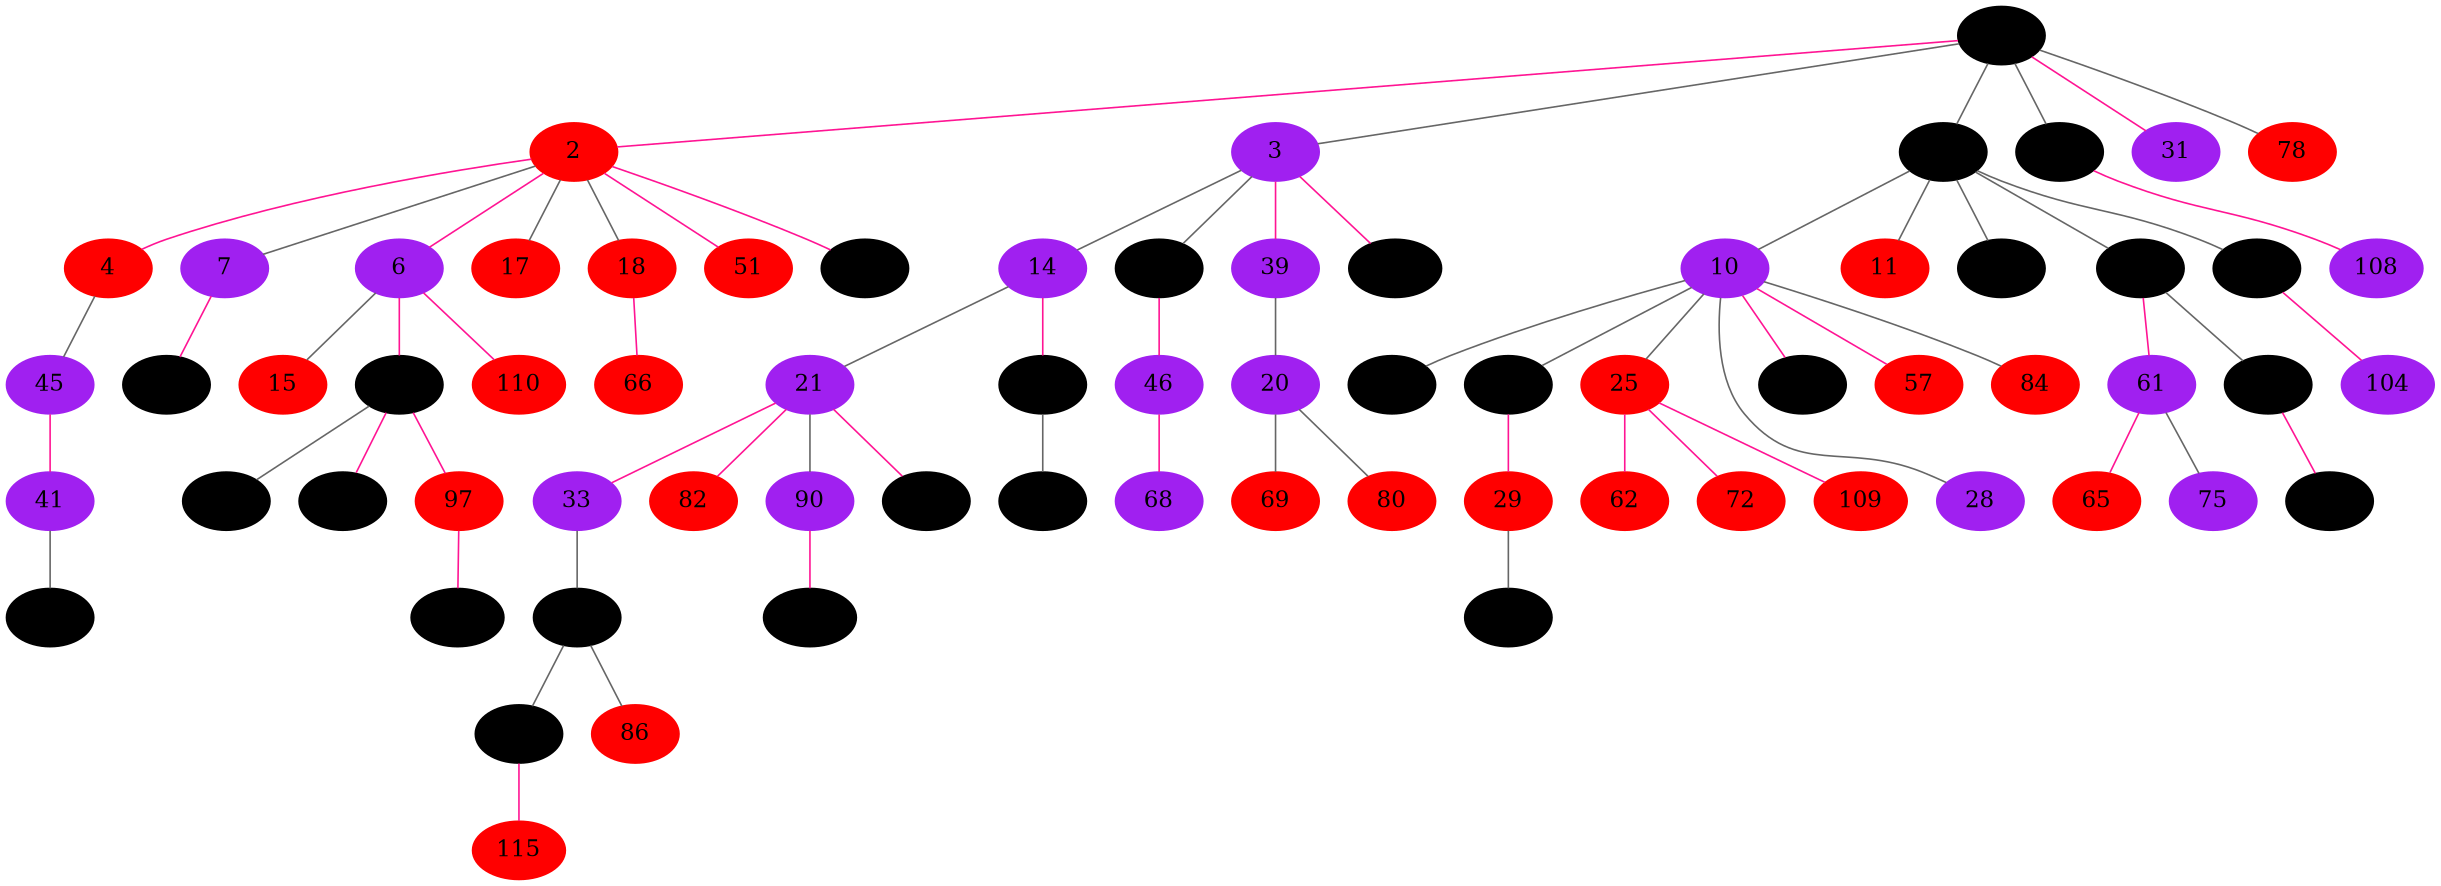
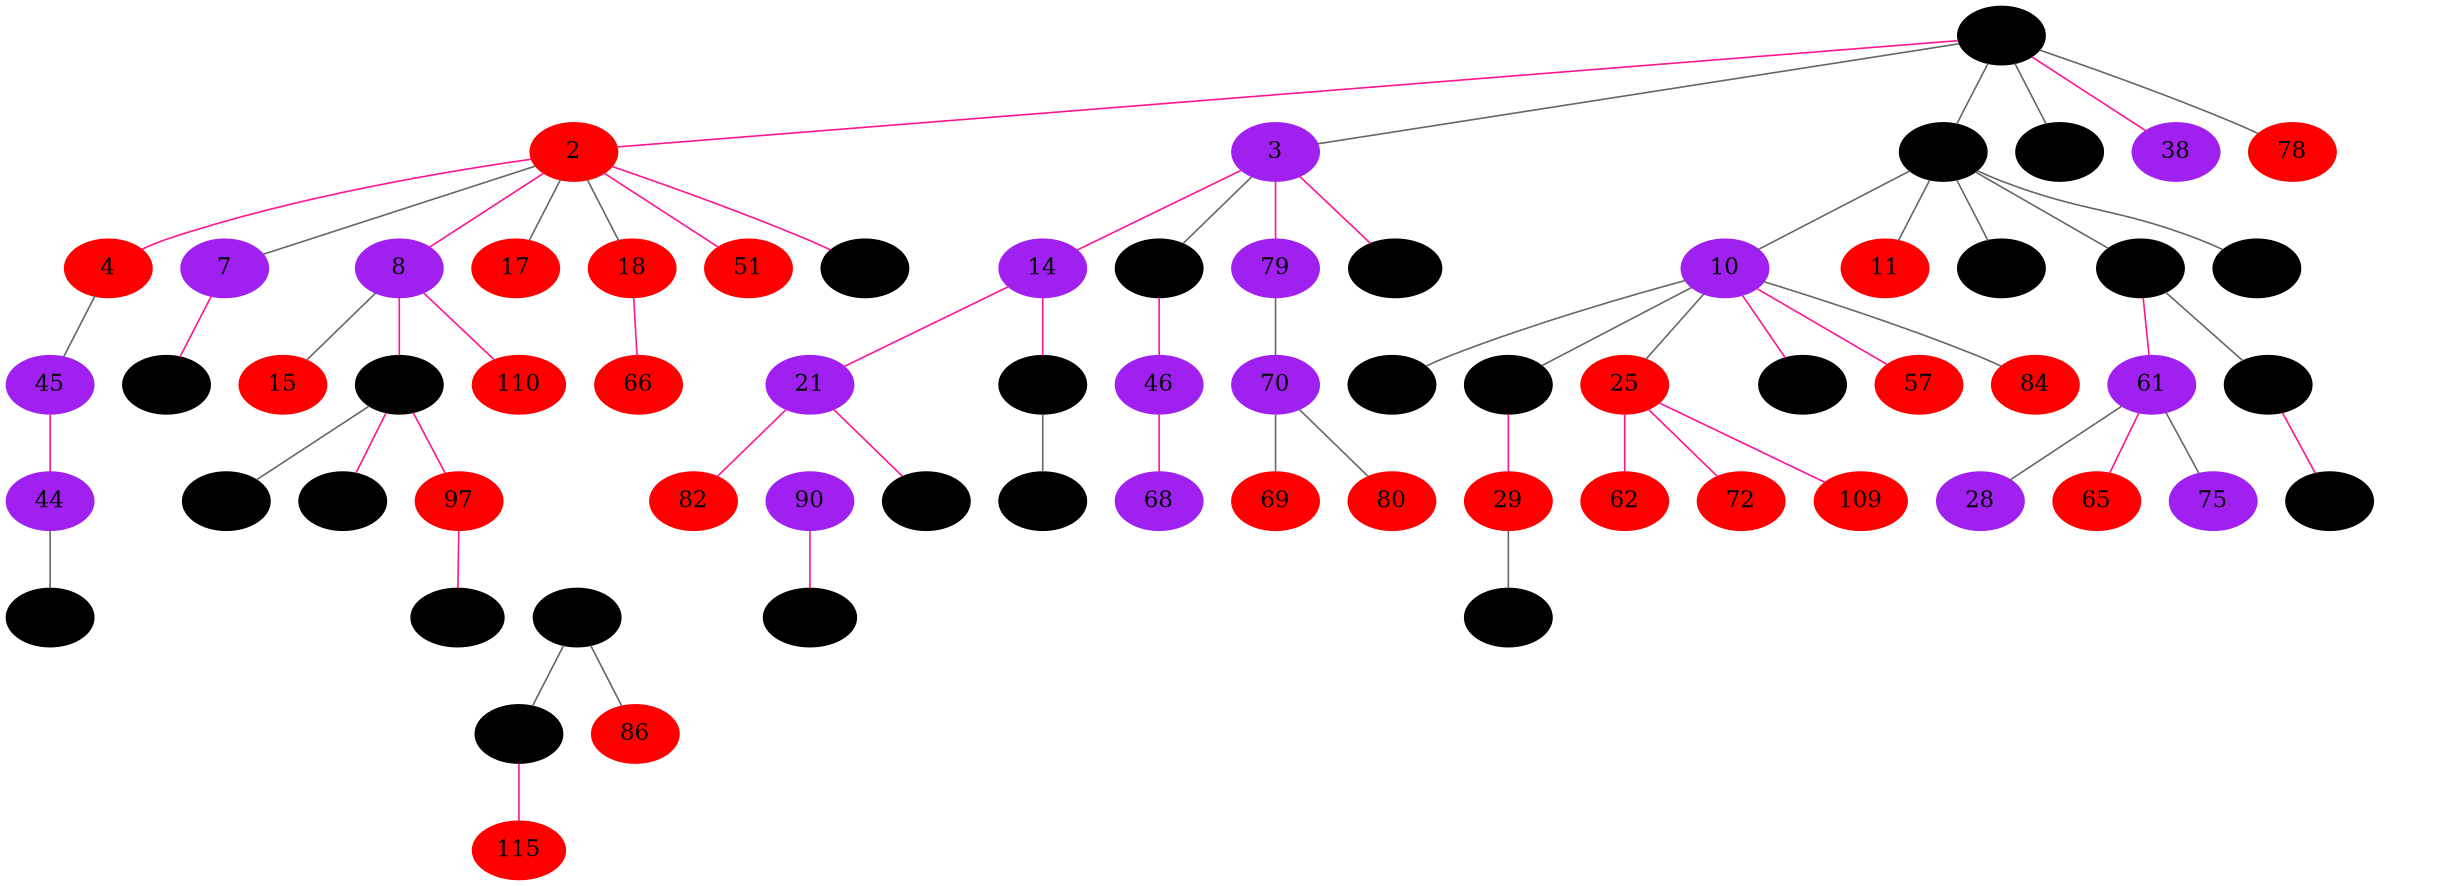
node "31": label "31" -> "38"
edge "3" -- "14": color gray40 -> deeppink
node "6": label "6" -> "8"
node "39": label "39" -> "79"
node "108": removed
edge "14" -- "21": color gray40 -> deeppink
node "20": label "20" -> "70"
node "104": removed
edge "21" -- "90": removed
edge "10" -- "28": now "61" -- "28"
node "41": label "41" -> "44"
node "33": removed
